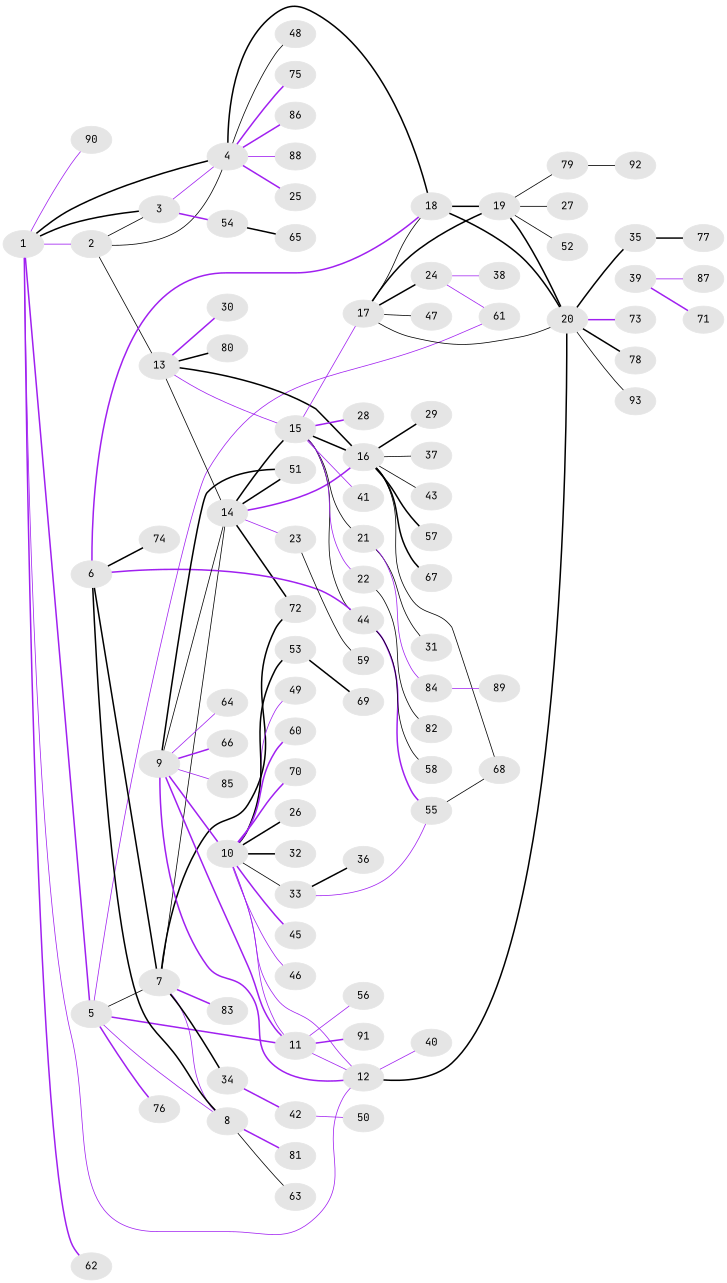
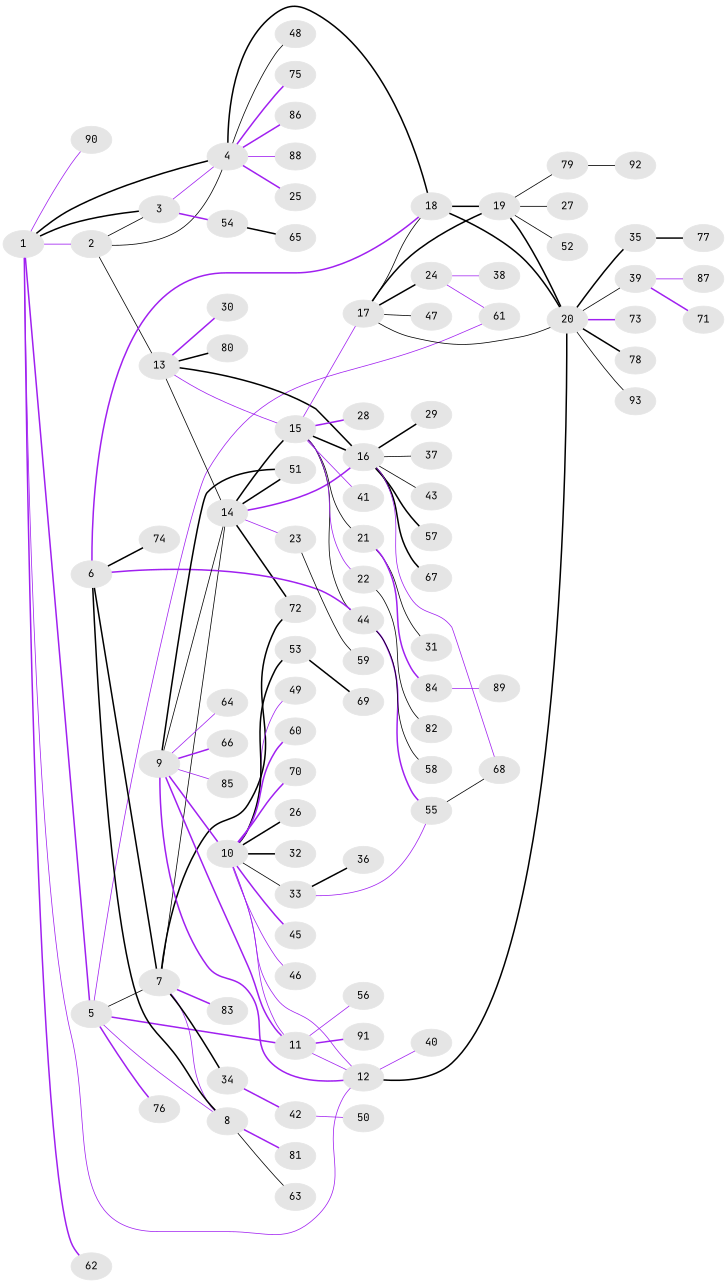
edge "39" -- "20": added
edge "16" -- "68": color black -> purple
edge "21" -- "84": style solid -> bold
